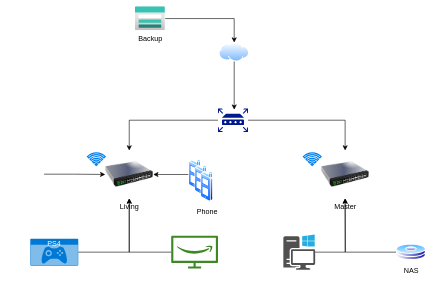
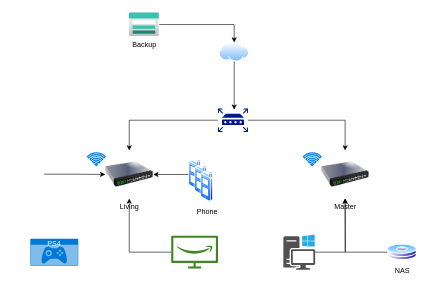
node "Backup": moved (150, 18) -> (144, 24)
edge "PS4" -> "Living": removed
node "NAS": moved (411, 252) -> (402, 252)
